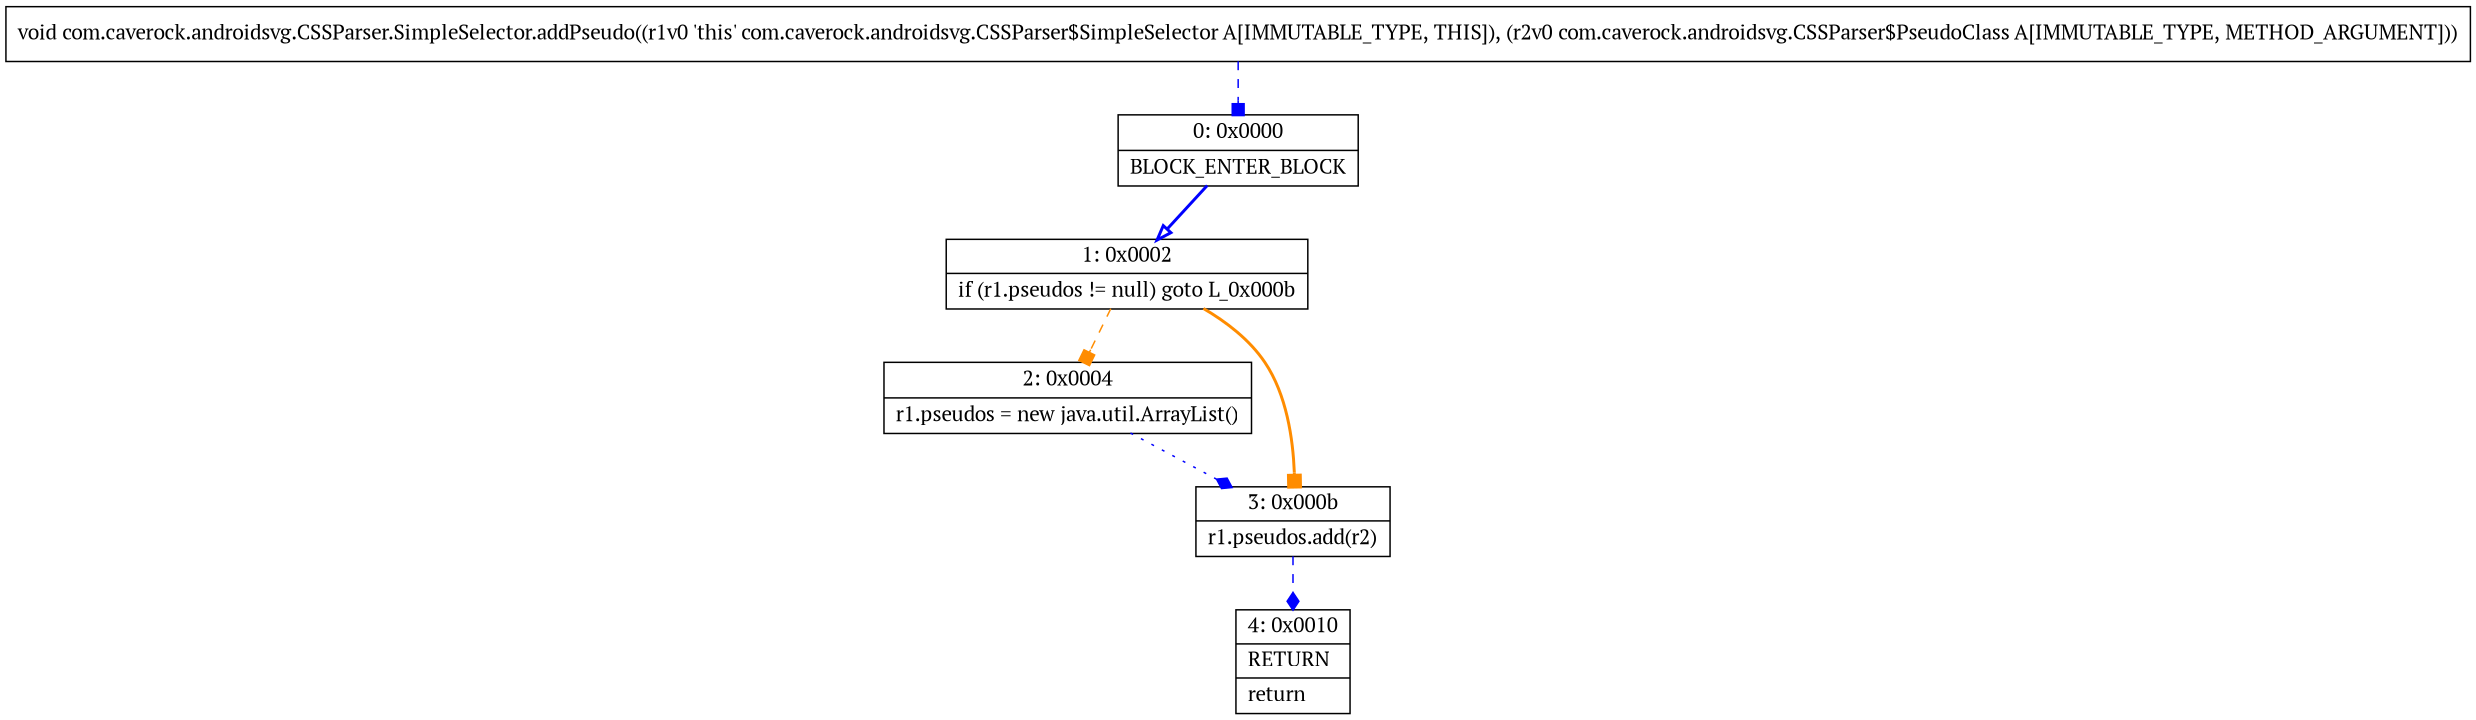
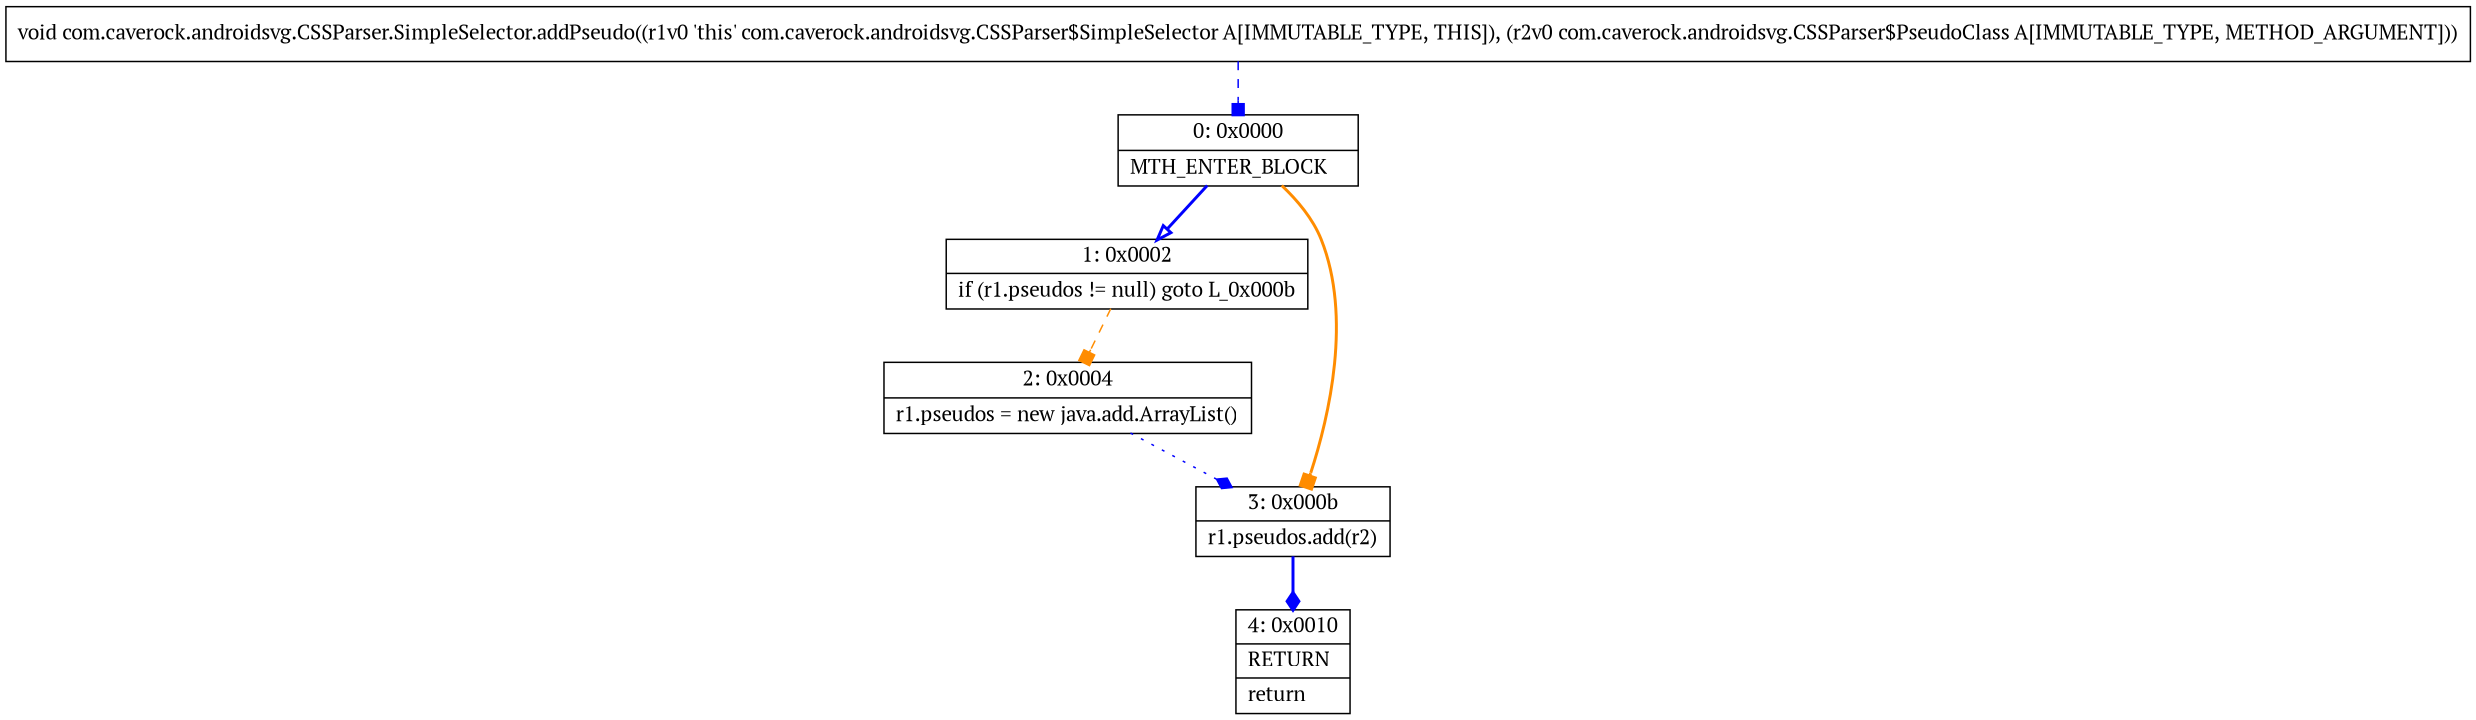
node "0: 0x0000": text "BLOCK_ENTER_BLOCK" -> "MTH_ENTER_BLOCK"
edge "1: 0x0002" -> "3: 0x000b": now "0: 0x0000" -> "3: 0x000b"
node "2: 0x0004": text "r1.pseudos = new java.util.ArrayList()" -> "r1.pseudos = new java.add.ArrayList()"
edge "3: 0x000b" -> "4: 0x0010": style dashed -> bold
